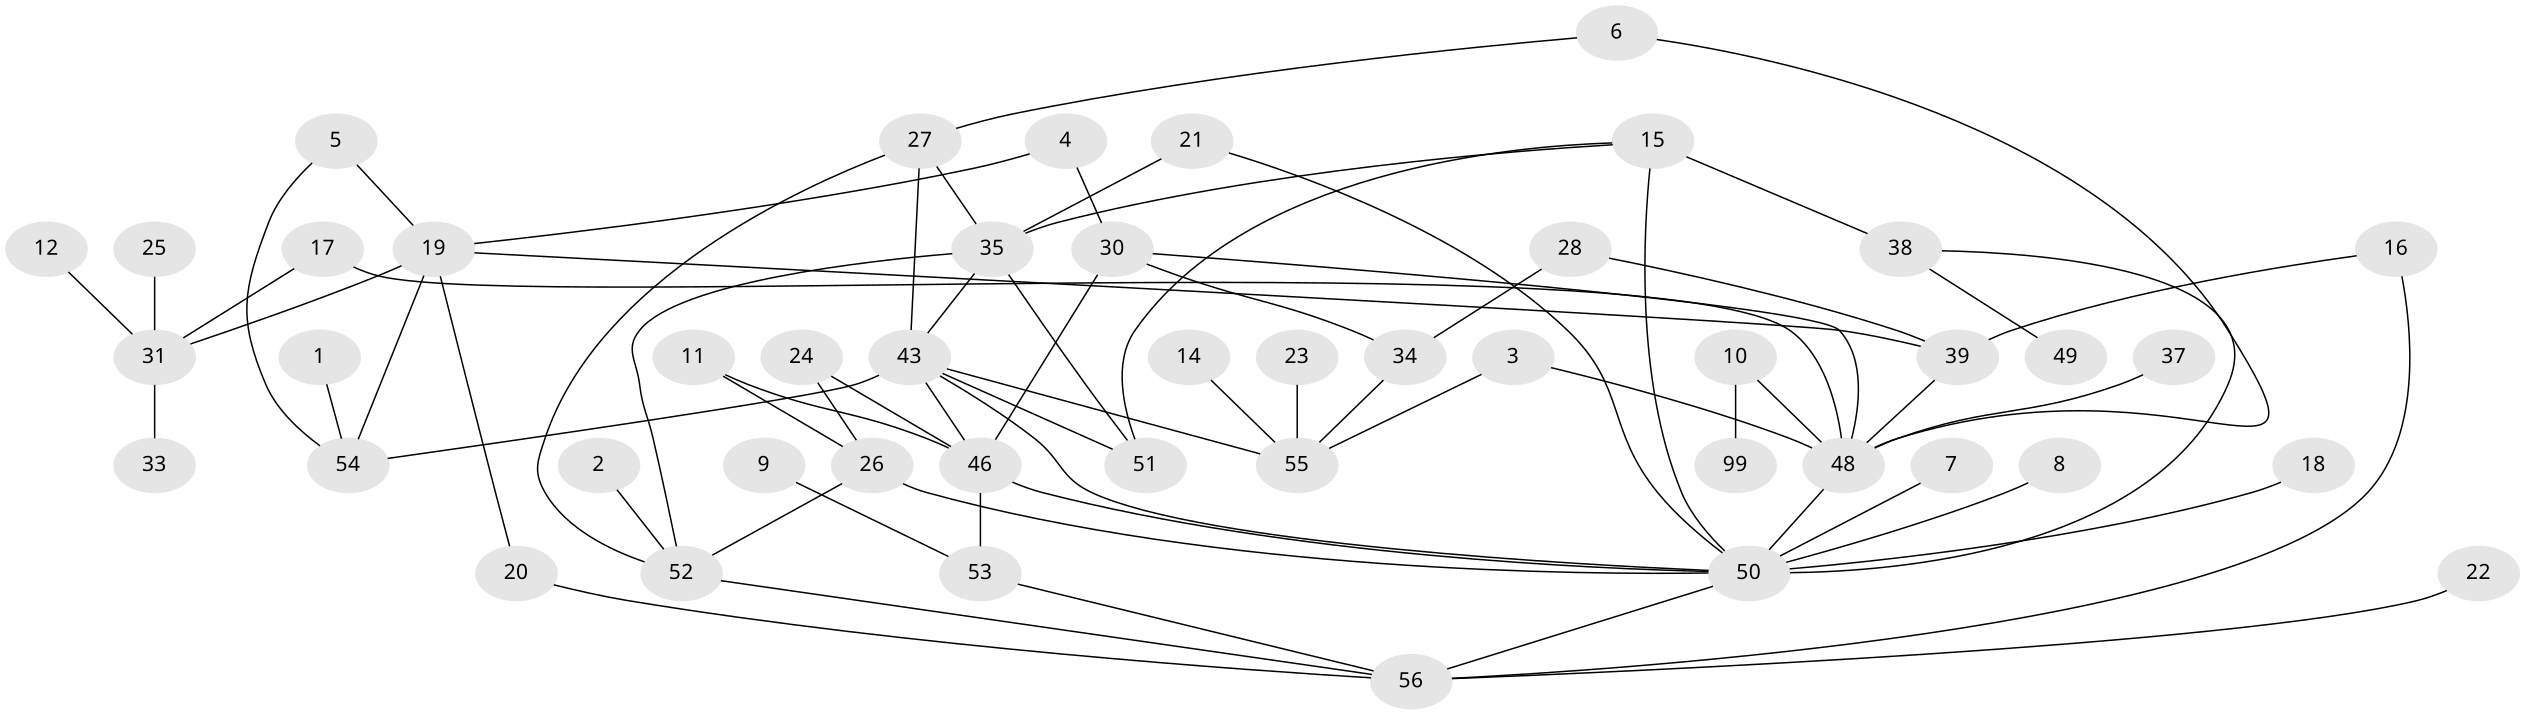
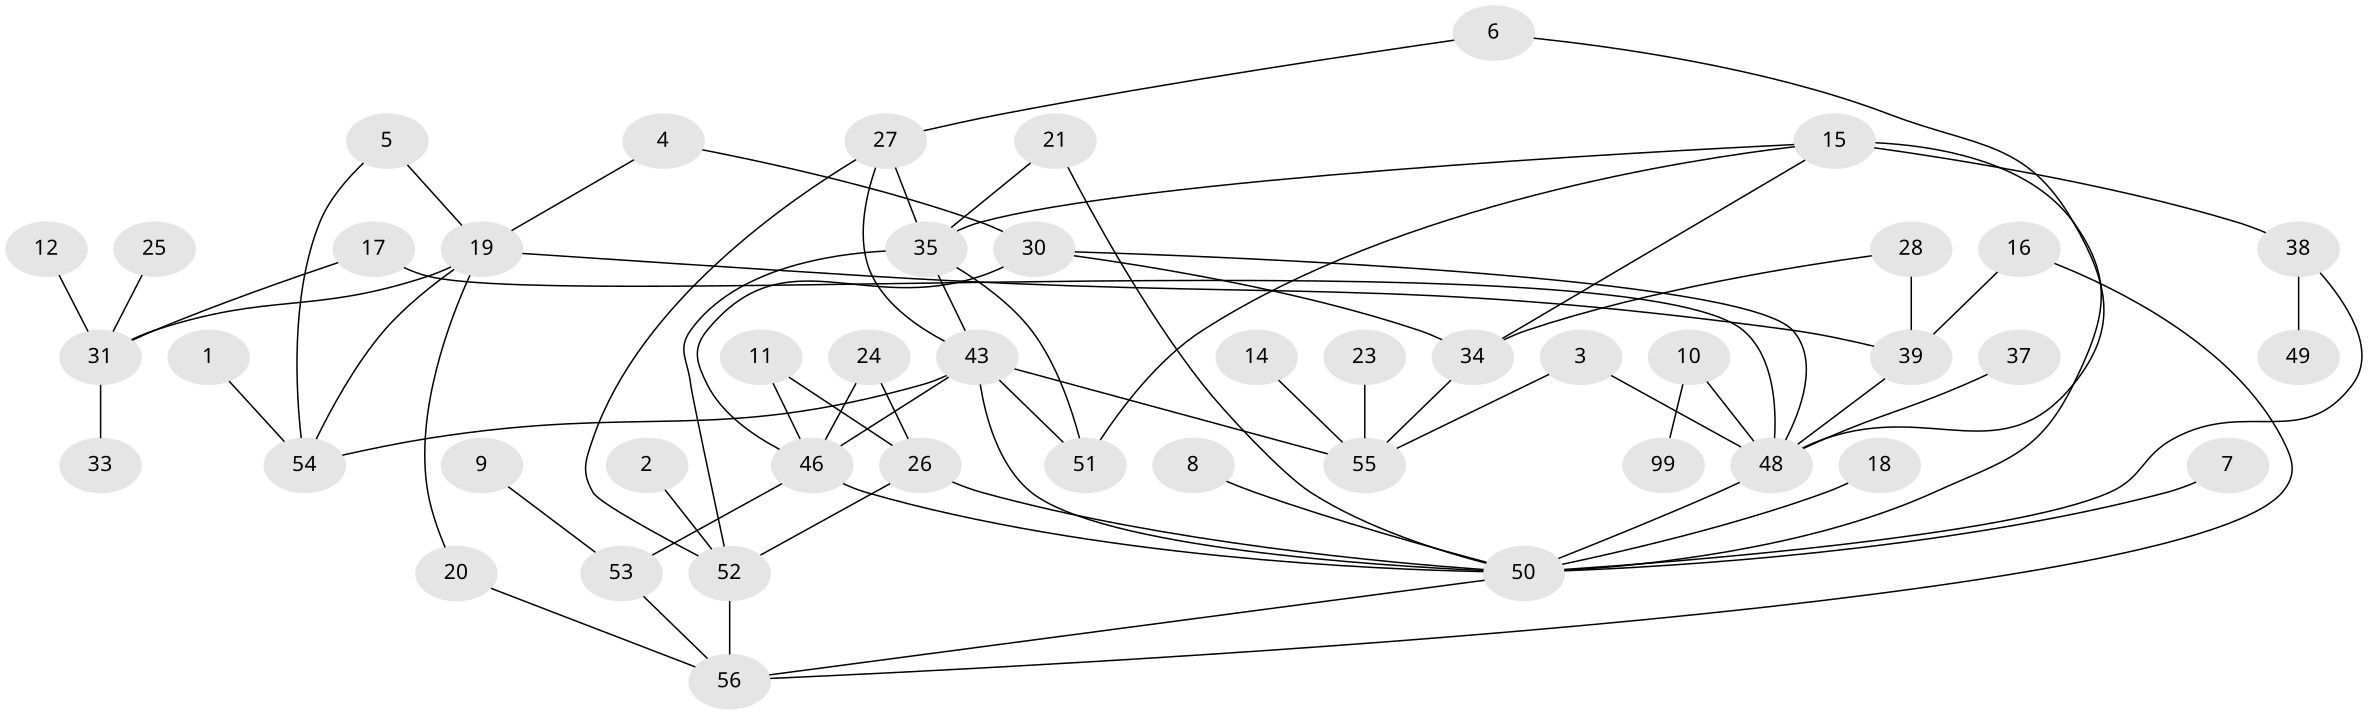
edge "15" -- "34": added
node "22": removed
